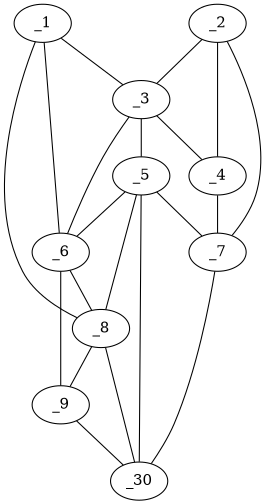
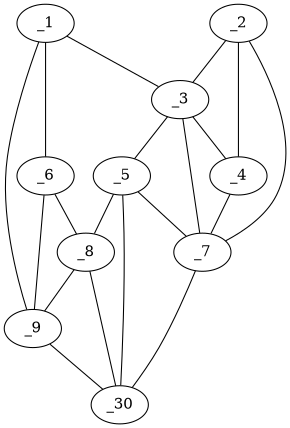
edge "_3" -- "_6": now "_3" -- "_7"
edge "_1" -- "_8": now "_1" -- "_9"
edge "_5" -- "_6": removed
